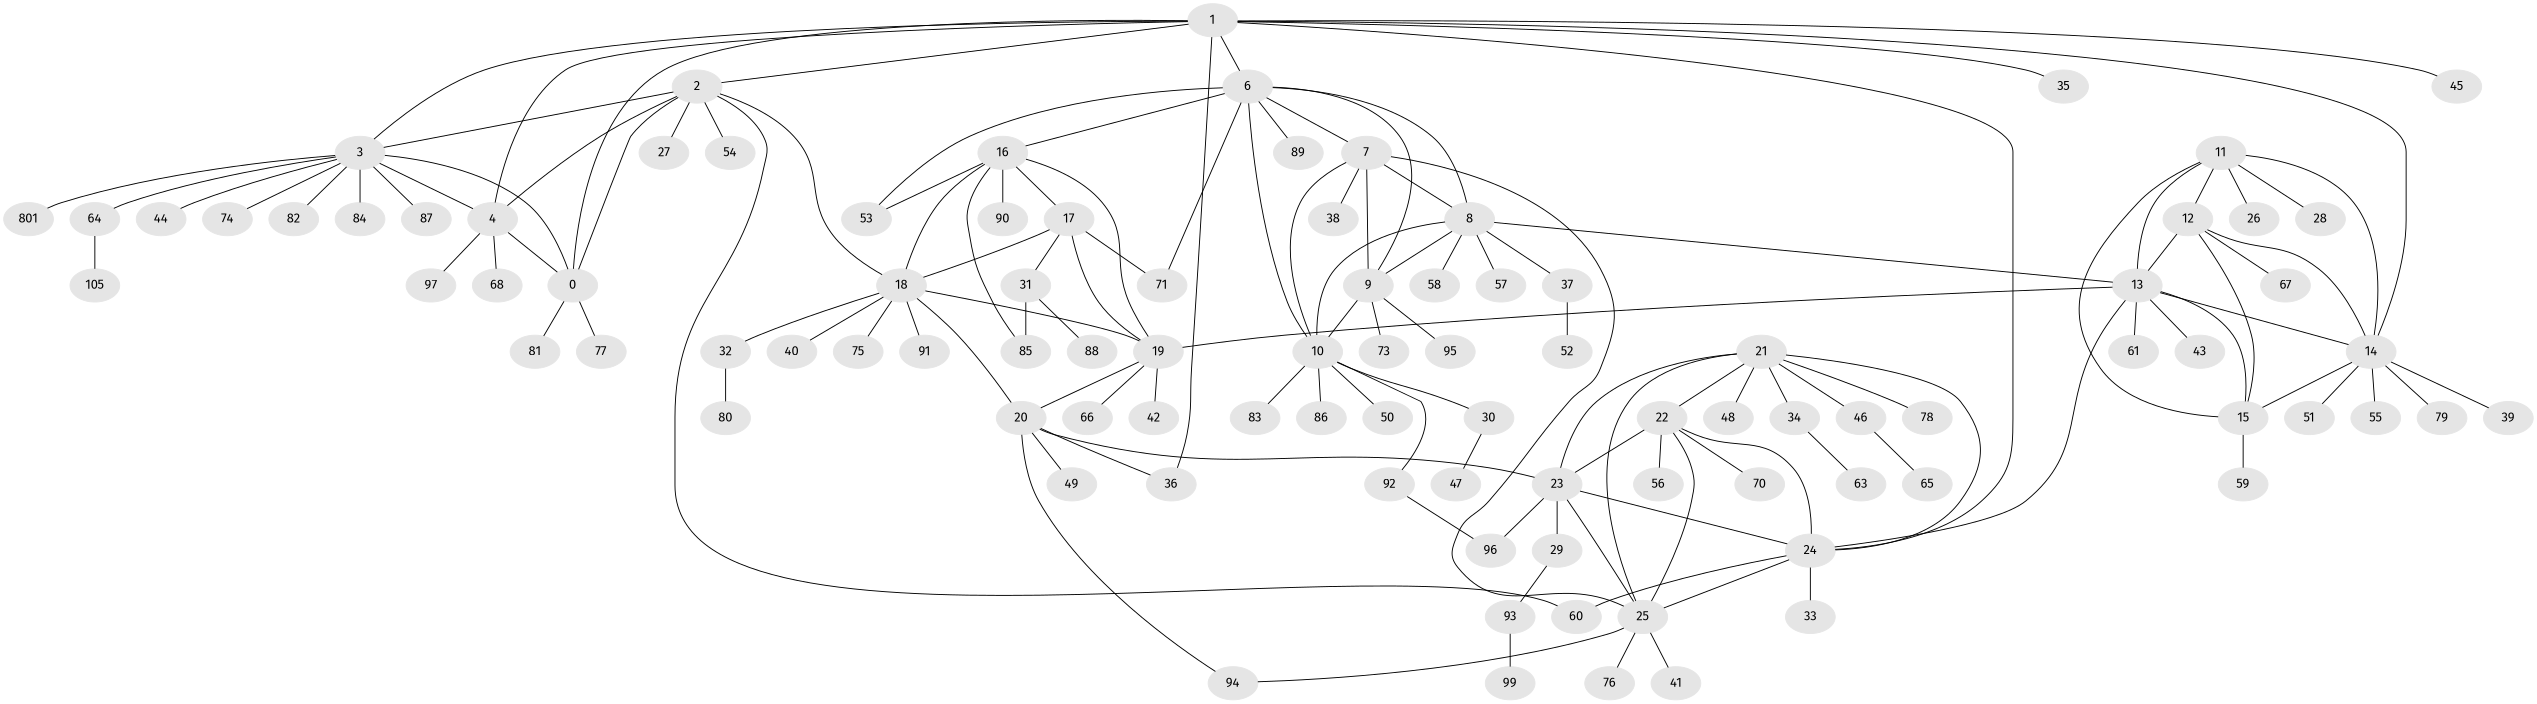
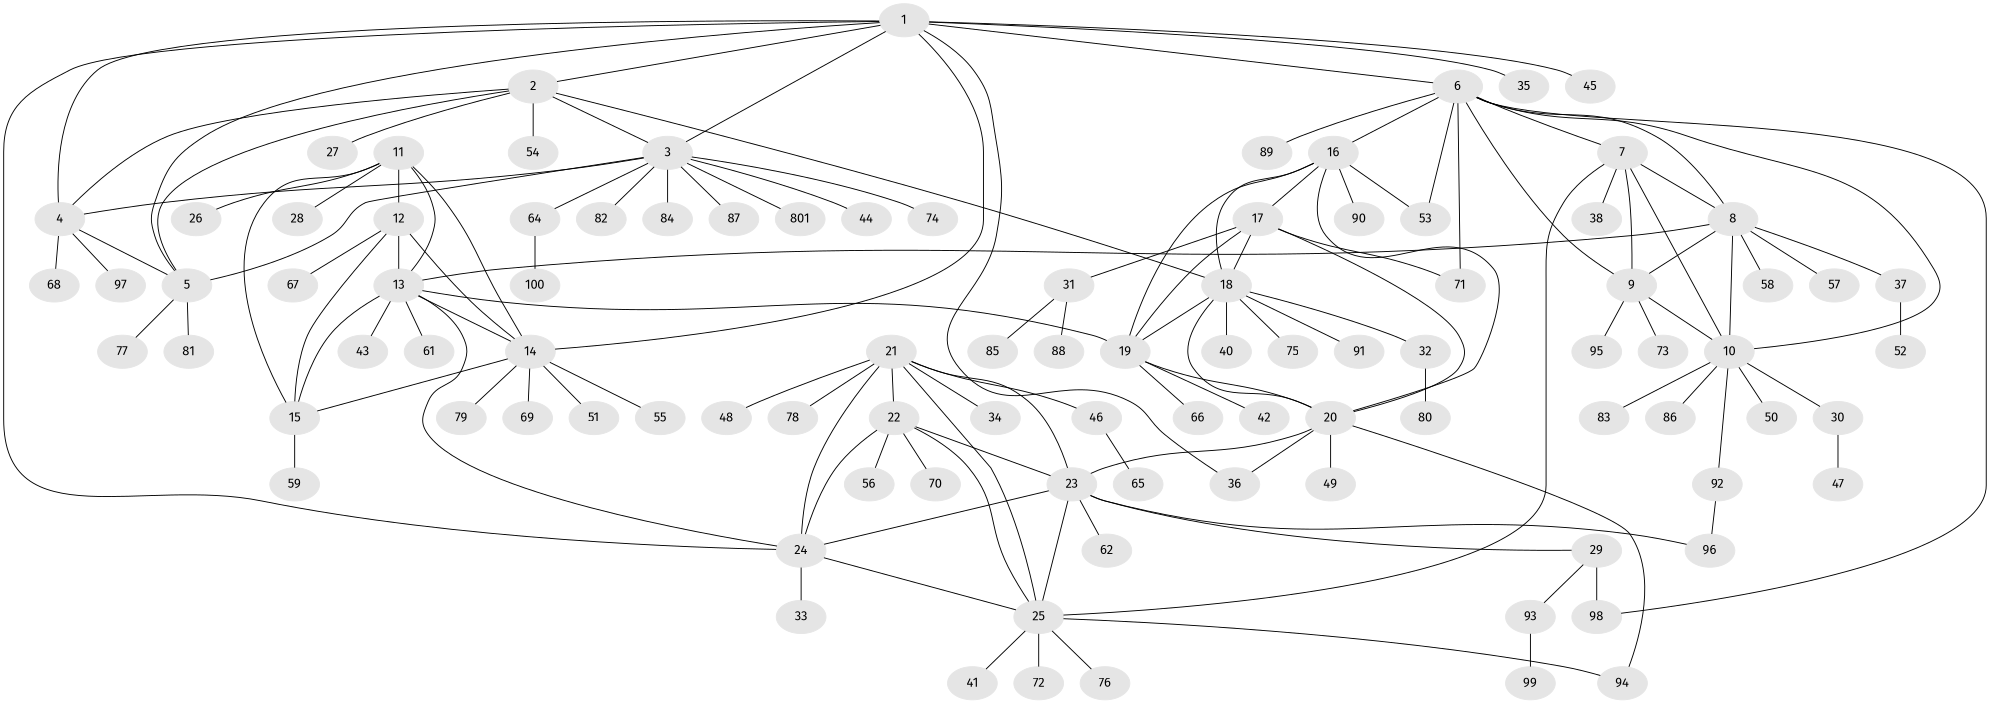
edge "16" -- "85": now "16" -- "20"
node "105": label "105" -> "100"
node "0": label "0" -> "5"
edge "17" -- "20": added
node "39": label "39" -> "69"
node "63": removed
node "62": added
node "60": removed
node "98": added
node "72": added
